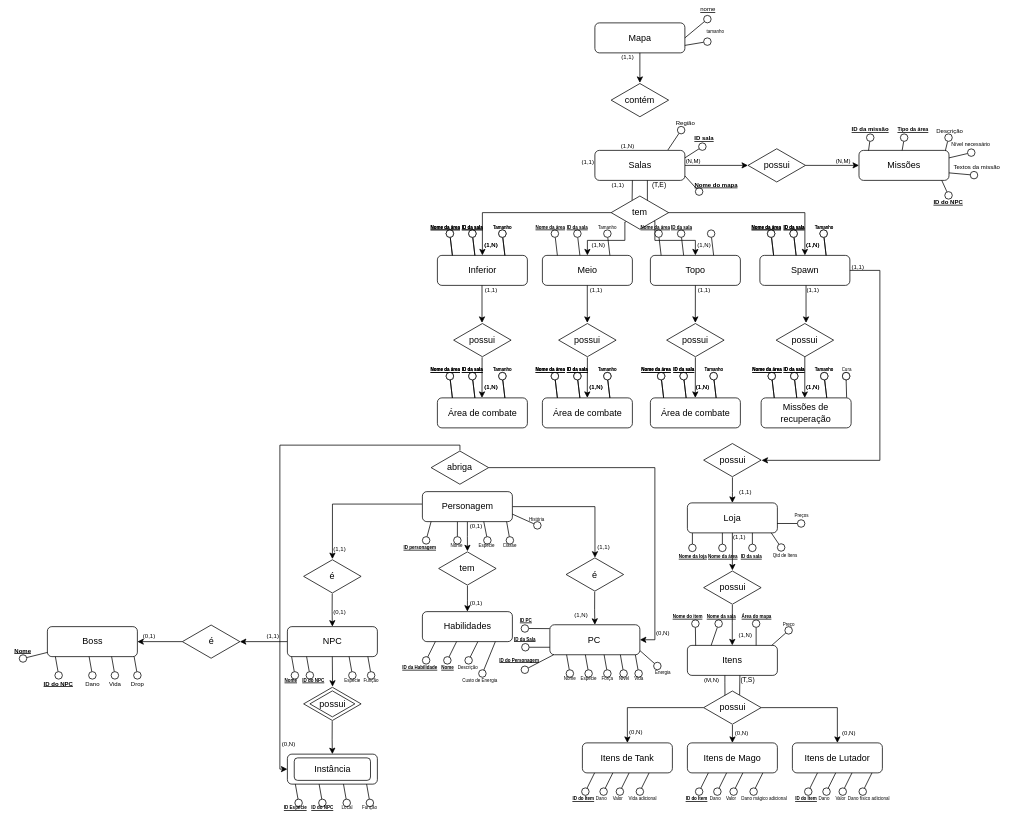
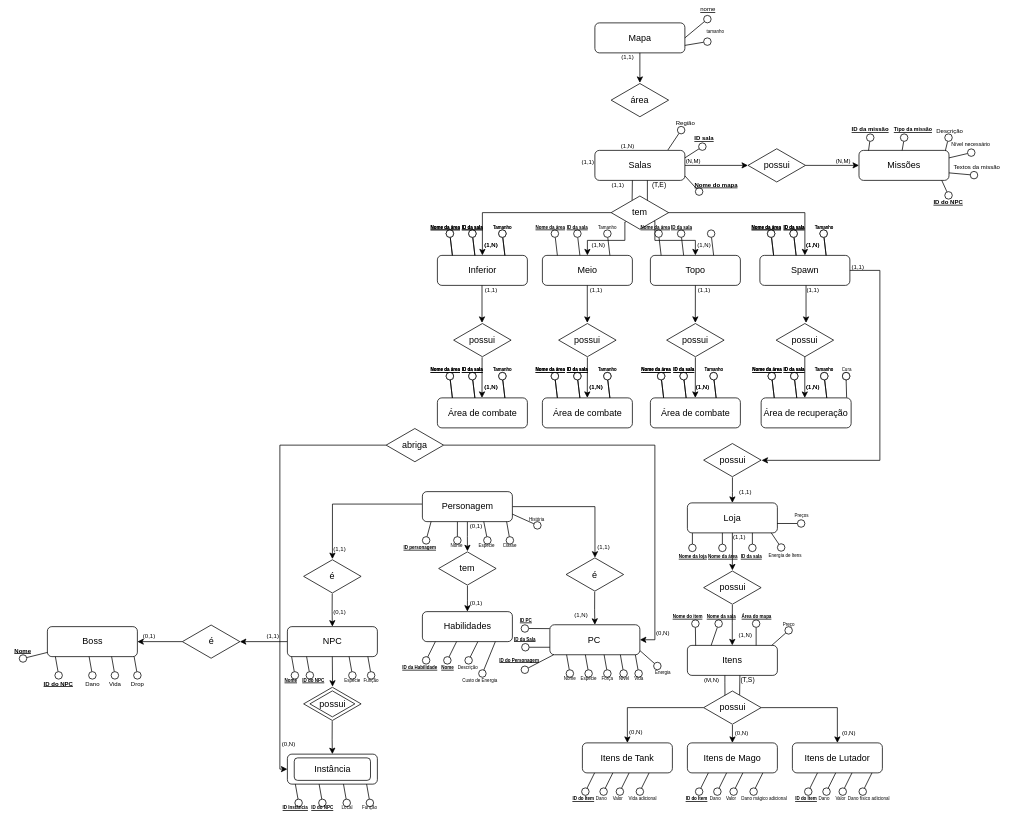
node "contém": label "contém" -> "área"
node "Tipo da área": label "Tipo da área" -> "Tipo da missão"
node "Missões de recuperação": label "Missões de recuperação" -> "Área de recuperação"
node "abriga": moved (460, 468) -> (415, 445)
node "Qtd de Itens": label "Qtd de Itens" -> "Energia de Itens"
node "ID Espécie": label "ID Espécie" -> "ID Instância"
